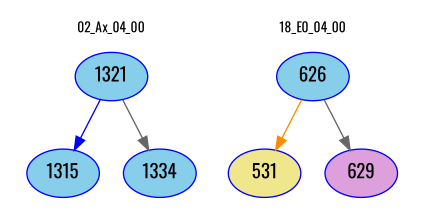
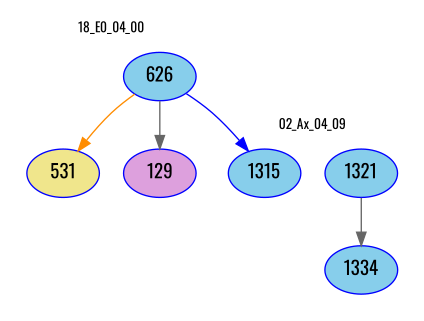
cluster "02_Ax_04_00": label "02_Ax_04_00" -> "02_Ax_04_09"
edge "1321" -> "1315": now "626" -> "1315"
node "629": label "629" -> "129"
